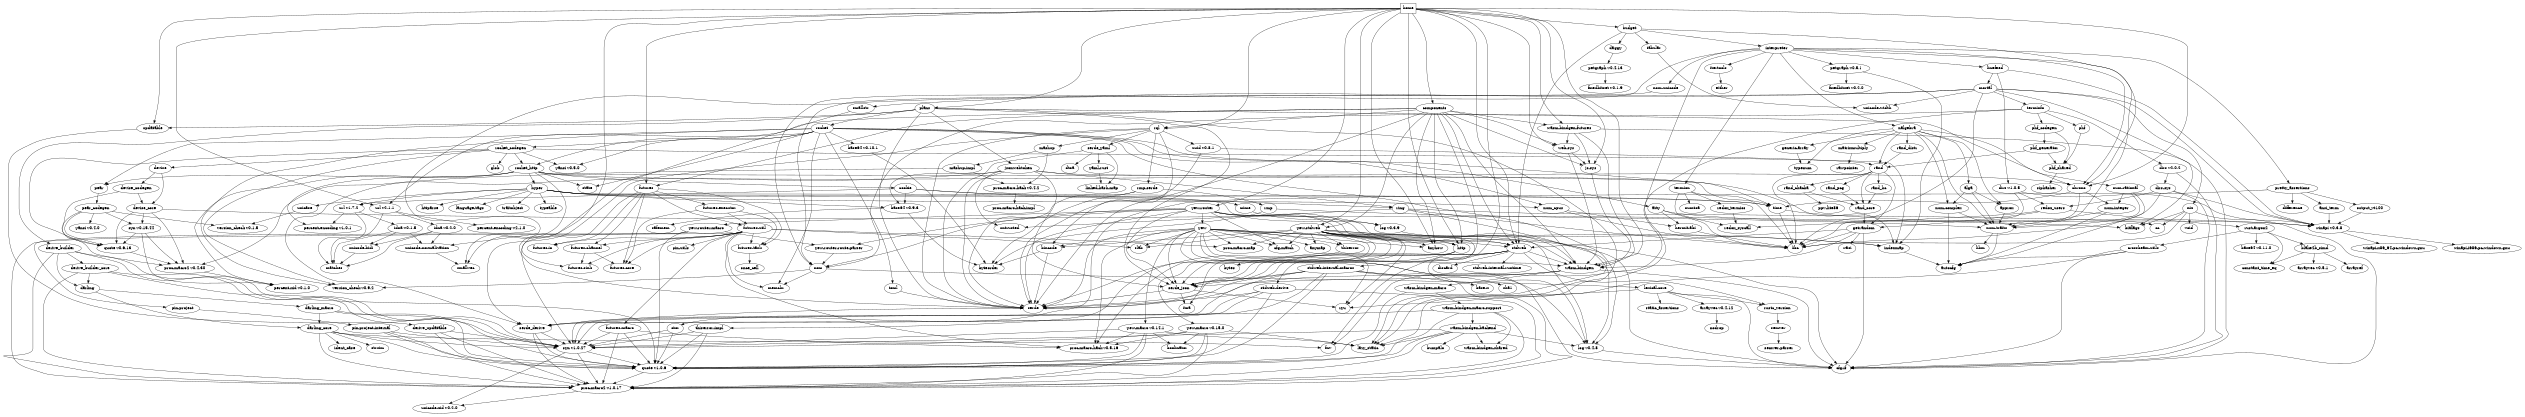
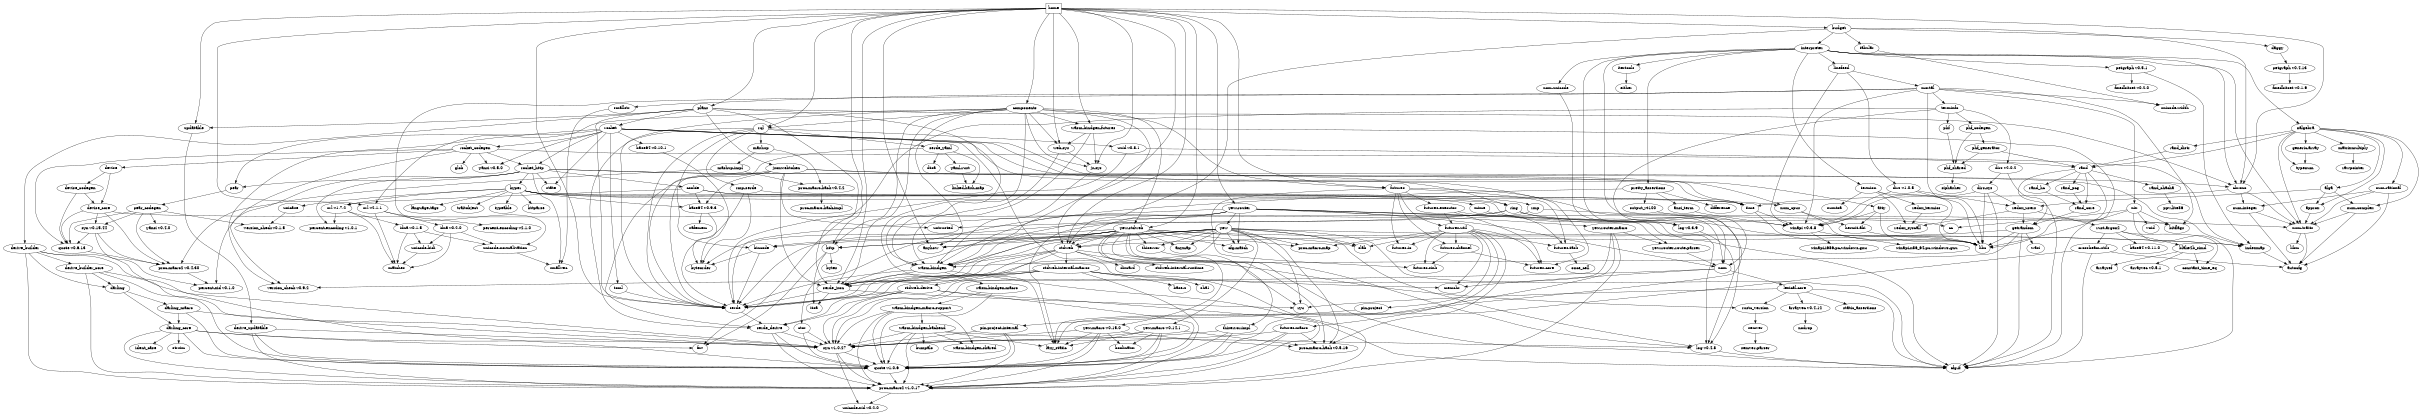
edge "rand_chacha" -> "rand_core": removed
edge "alga" -> "num-traits": now "alga" -> "redox_users"
node "pin-utils": removed
